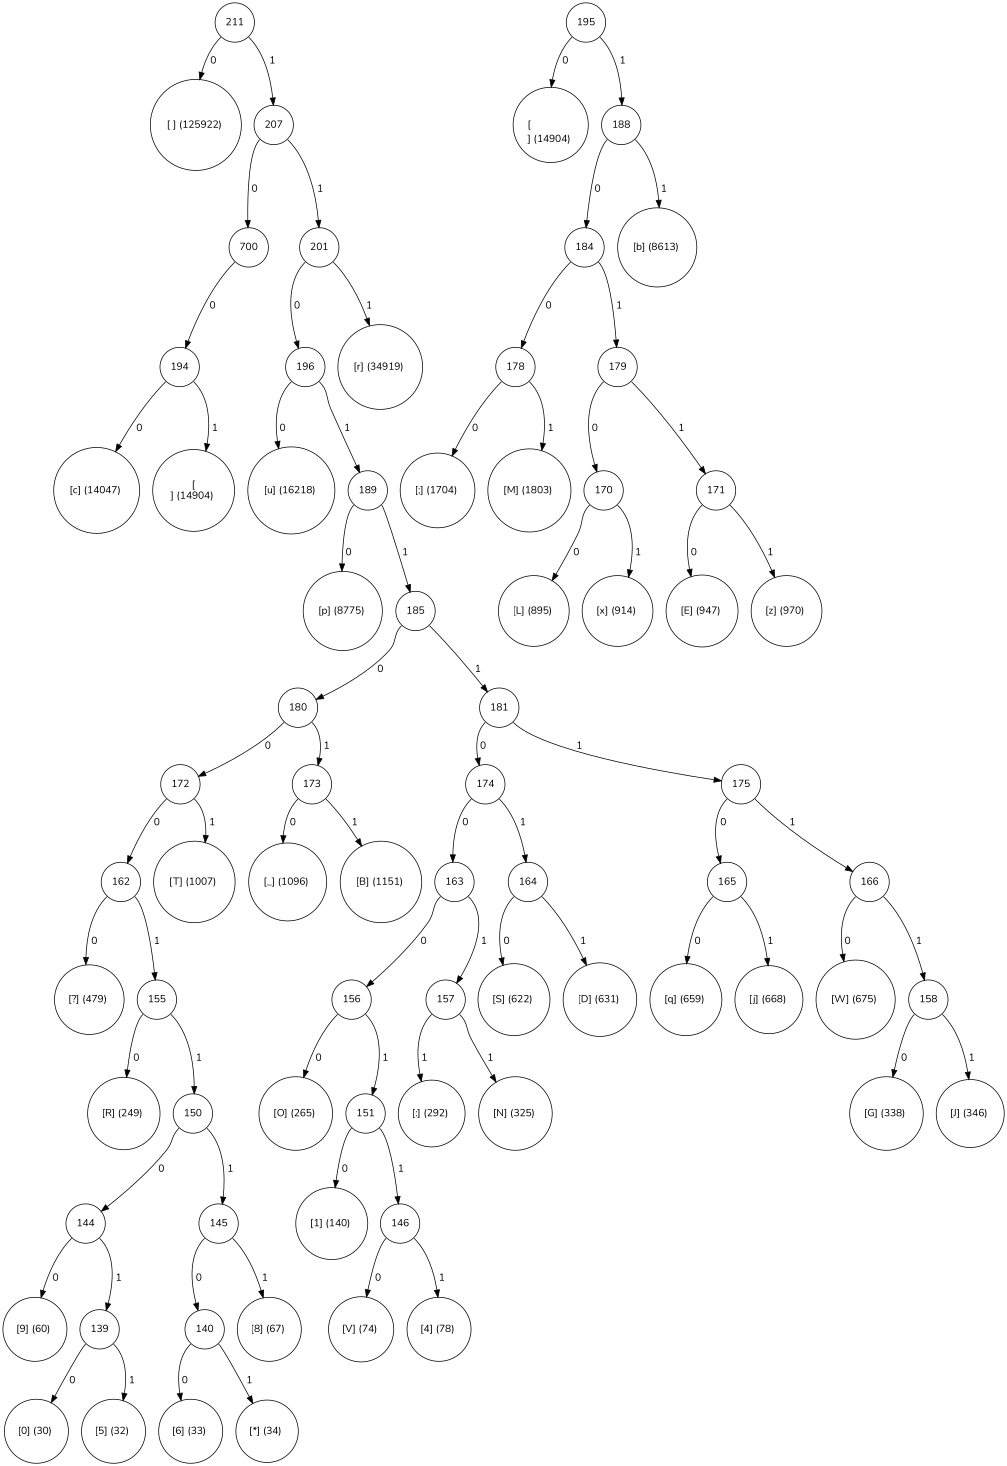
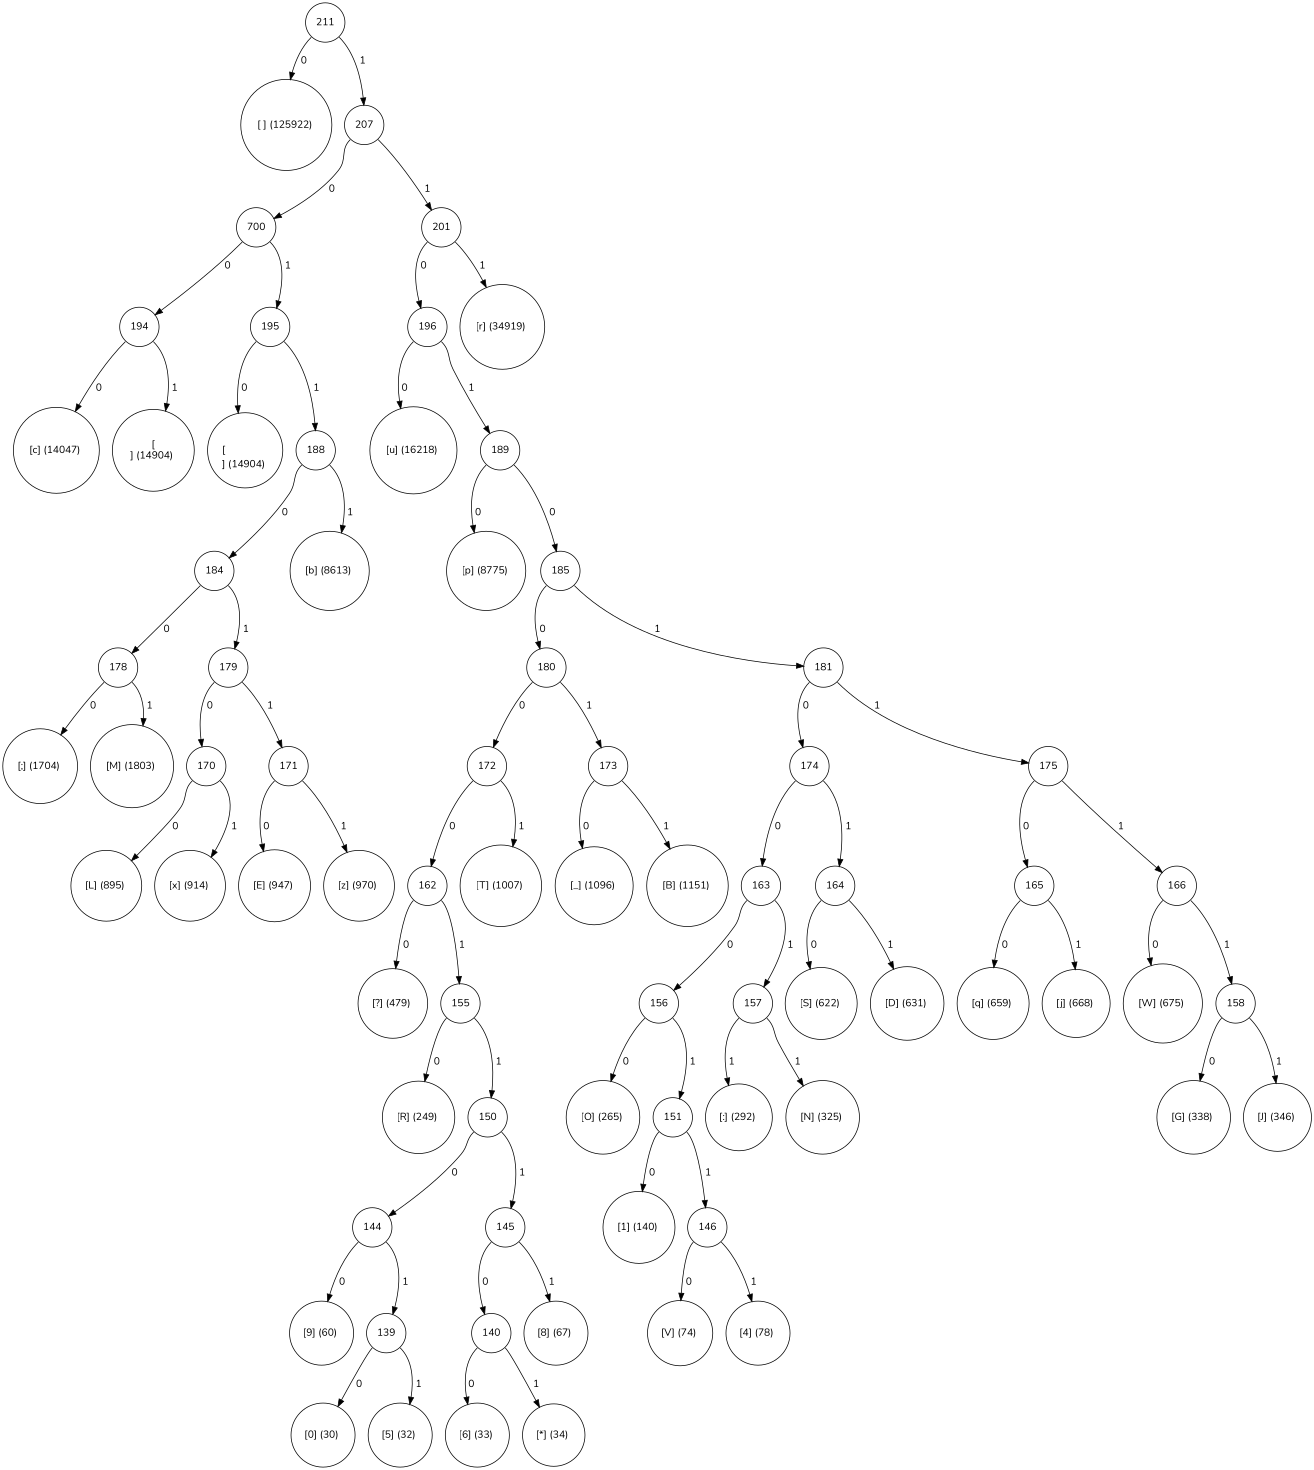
edge "700" -> "195": added, label "1"
edge "189" -> "185": label " 1" -> " 0"
